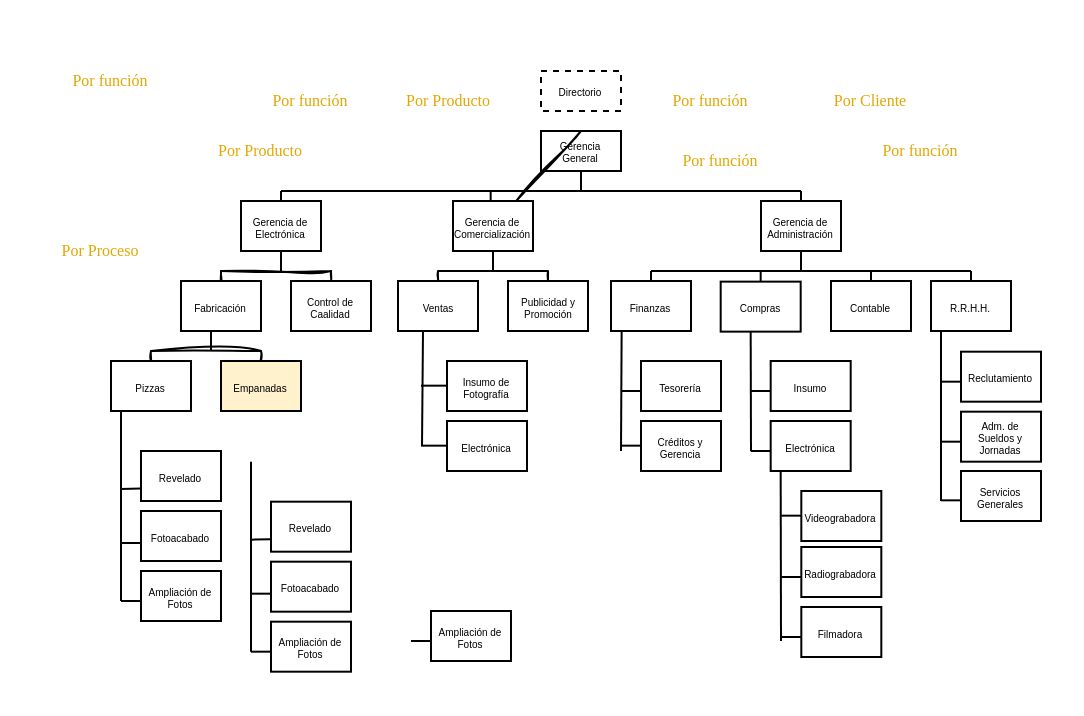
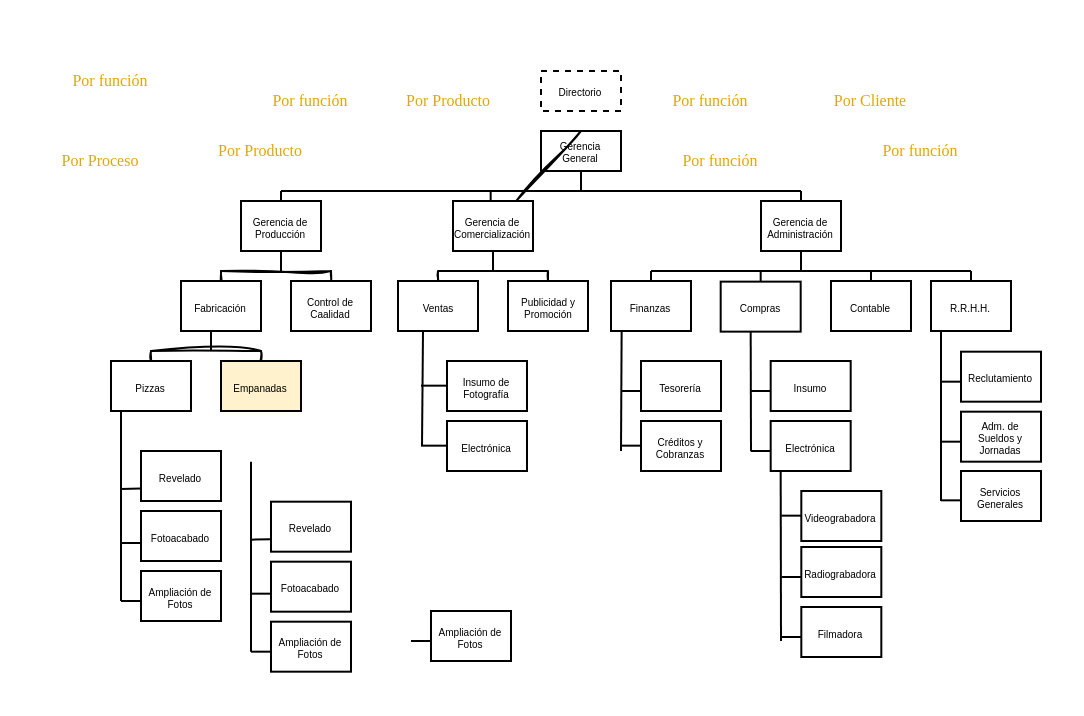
node "Gerencia de Electrónica": label "Gerencia de Electrónica" -> "Gerencia de Producción"
node "Por Proceso": moved (101, 241) -> (101, 151)
node "Créditos y Gerencia": label "Créditos y Gerencia" -> "Créditos y Cobranzas"
